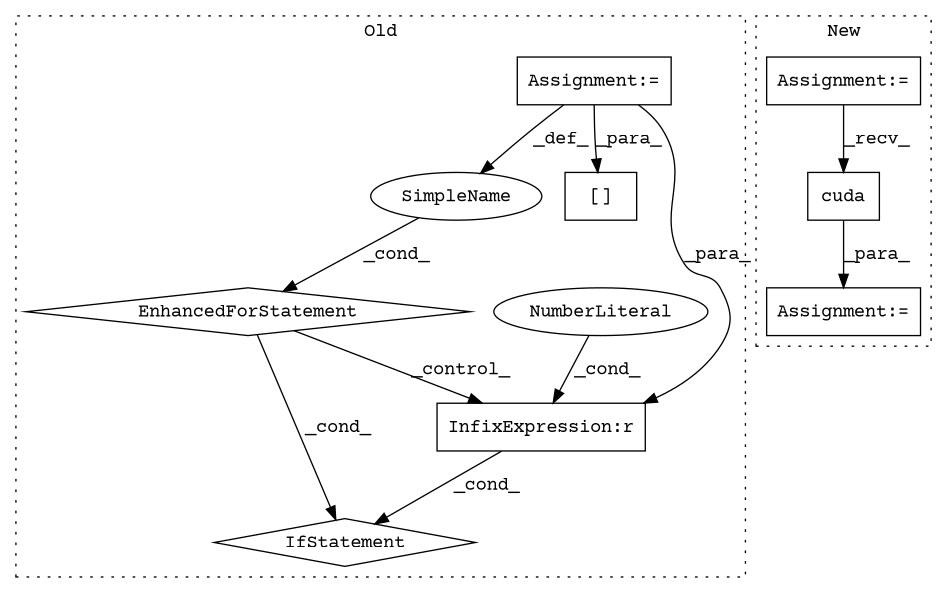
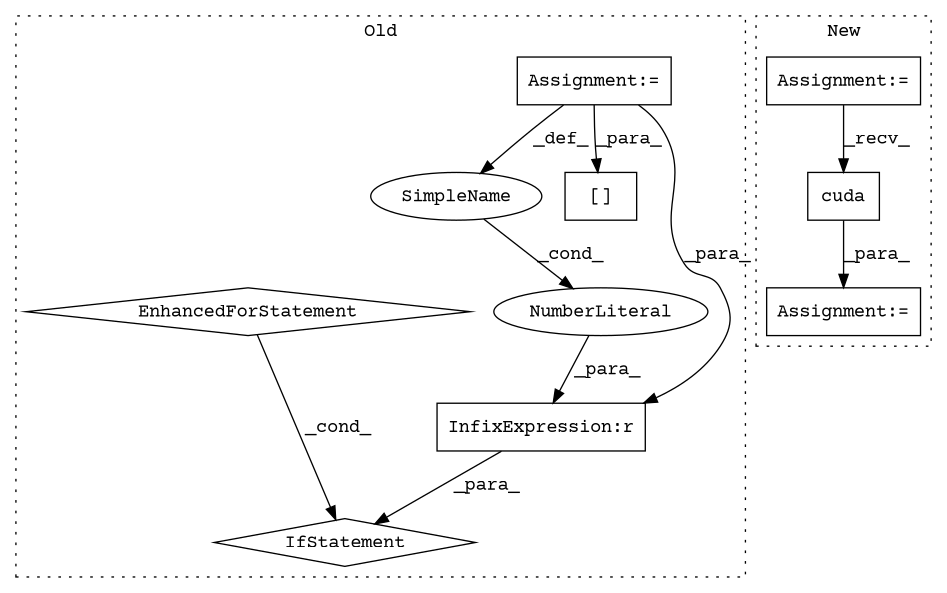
edge "SimpleName" -> "EnhancedForStatement": now "SimpleName" -> "NumberLiteral"
edge "EnhancedForStatement" -> "InfixExpression:r": removed, label "_control_"
edge "NumberLiteral" -> "InfixExpression:r": label "_cond_" -> "_para_"
edge "InfixExpression:r" -> "IfStatement": label "_cond_" -> "_para_"
